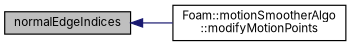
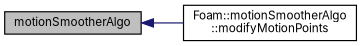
node "normalEdgeIndices": label "normalEdgeIndices" -> "motionSmootherAlgo"
